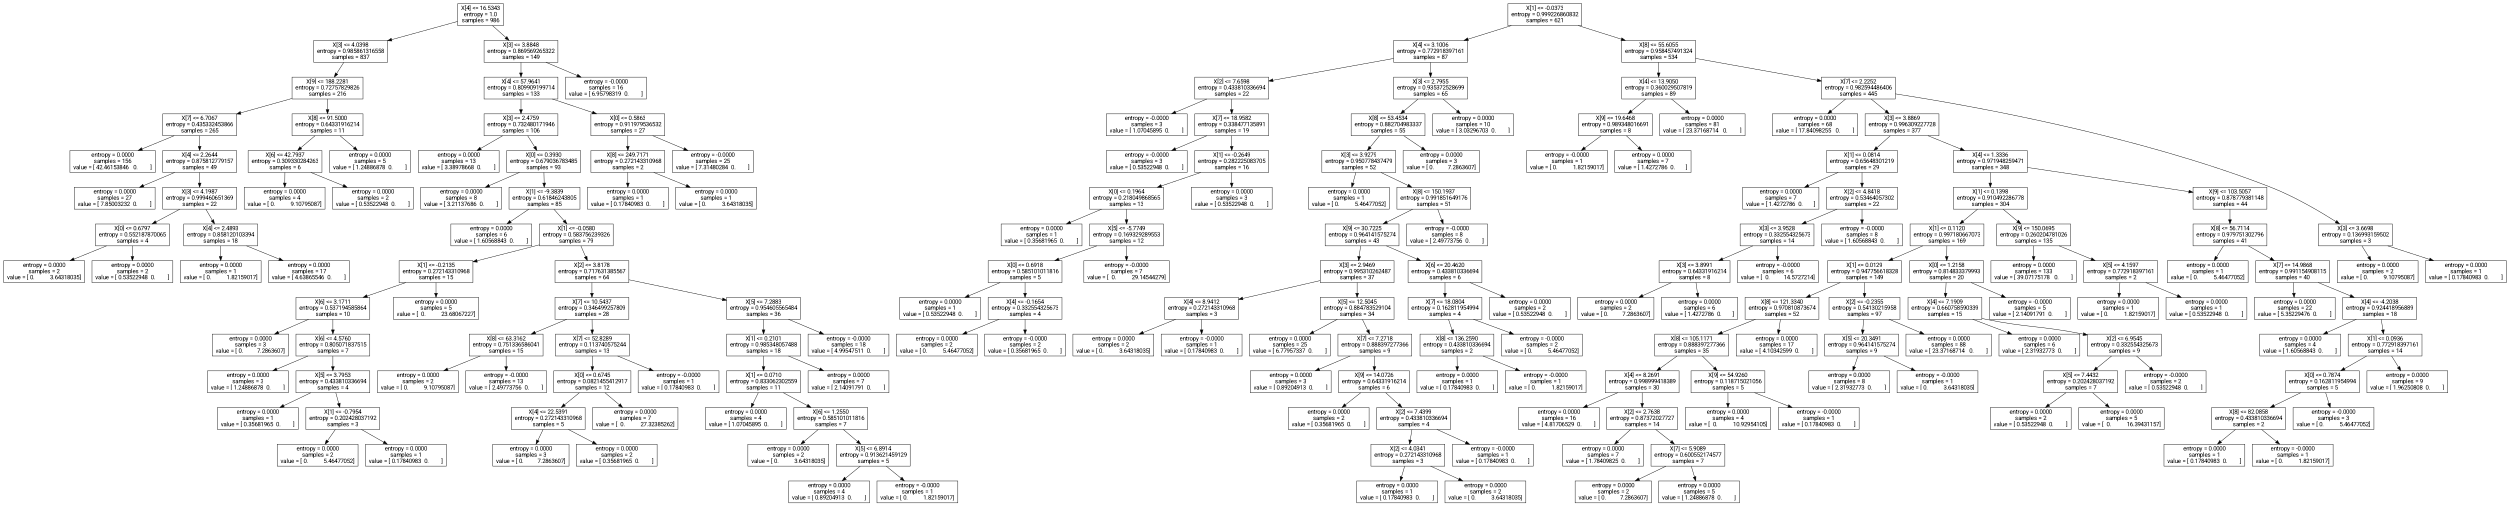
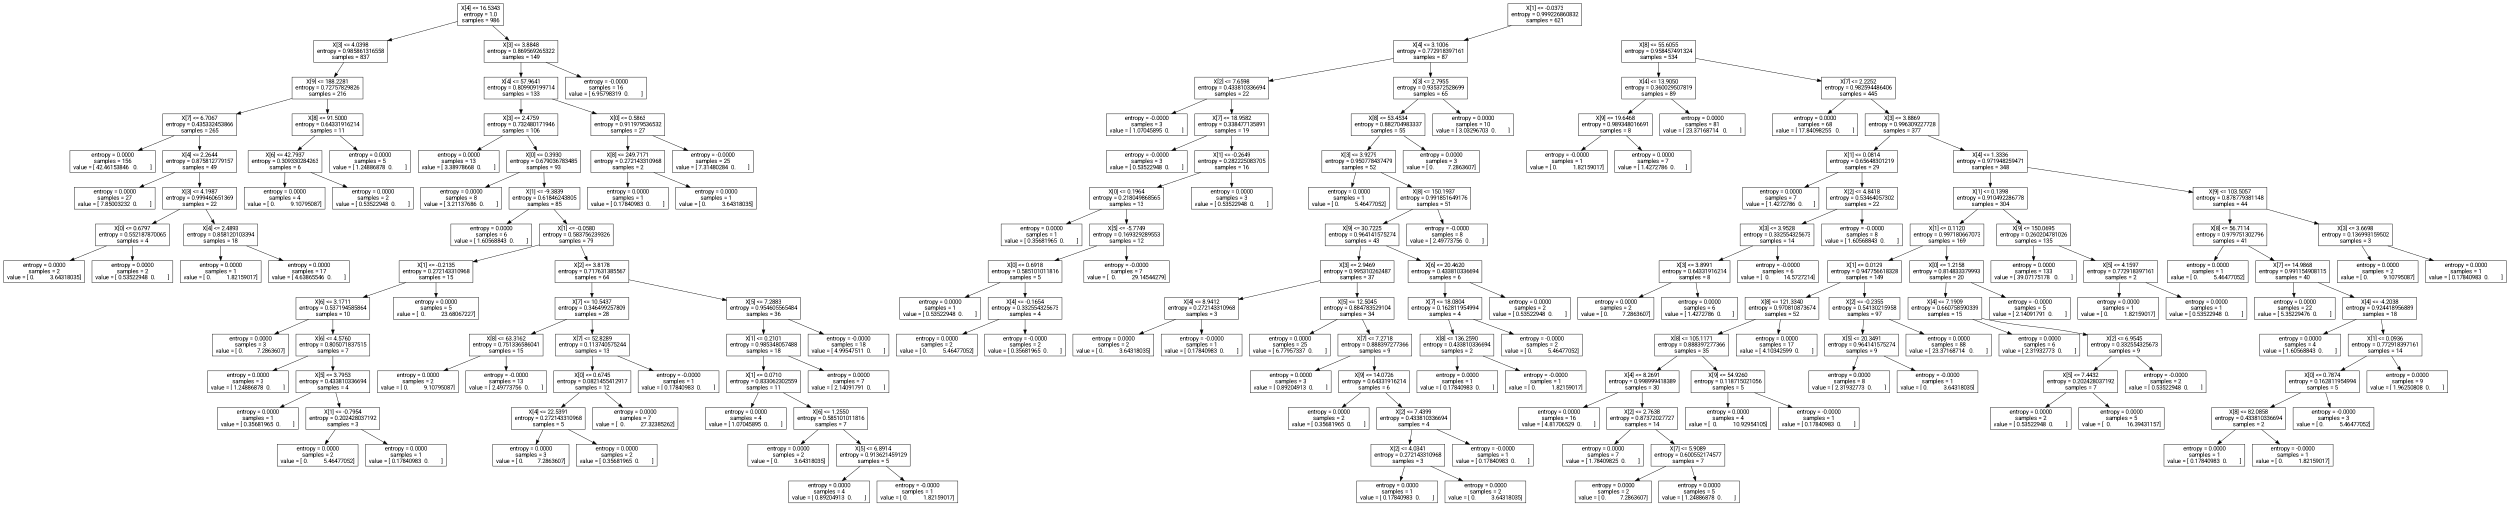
edge "X[1] <= -0.0373 entropy = 0.999226860832 samples = 621" -> "X[8] <= 55.6055 entropy = 0.958457491324 samples = 534": removed
edge "X[7] <= 2.2252 entropy = 0.982594486406 samples = 445" -> "X[3] <= 3.6698 entropy = 0.136993159502 samples = 3": now "X[9] <= 103.5057 entropy = 0.878779381148 samples = 44" -> "X[3] <= 3.6698 entropy = 0.136993159502 samples = 3"
